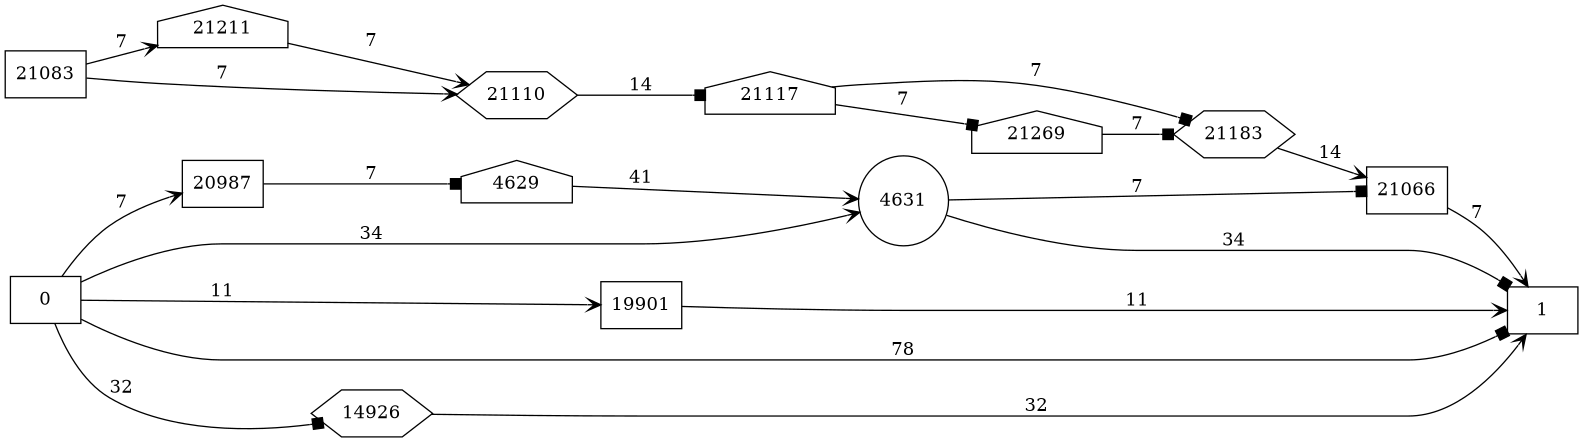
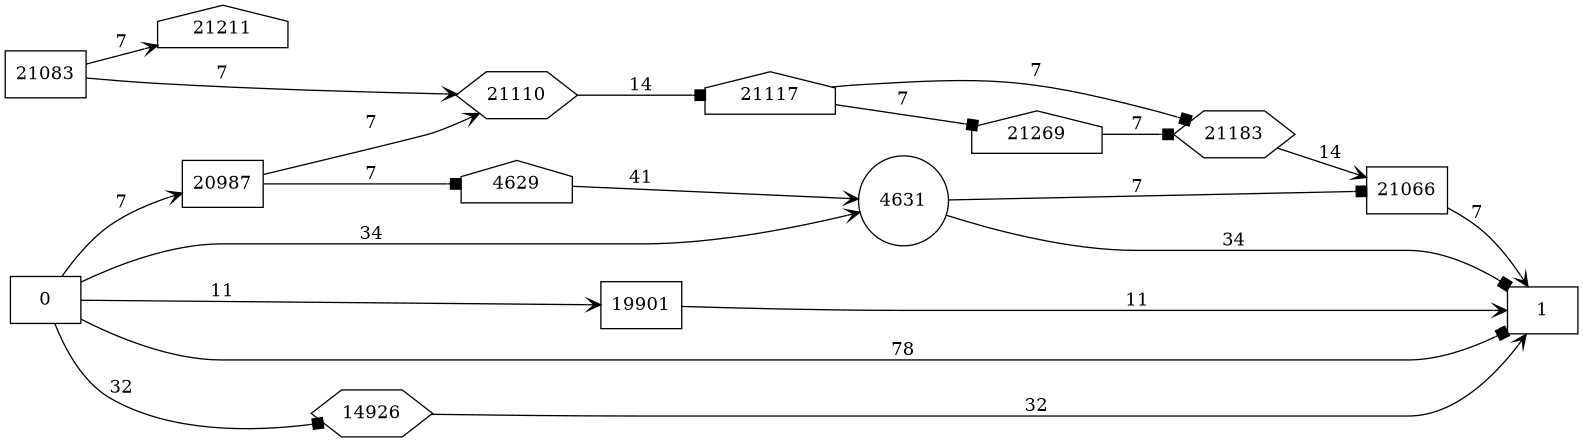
edge "21211" -> "21110": now "20987" -> "21110"
